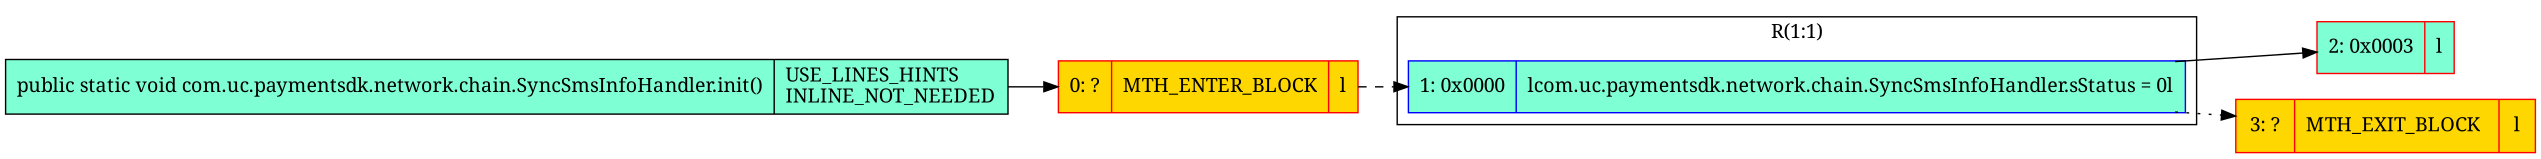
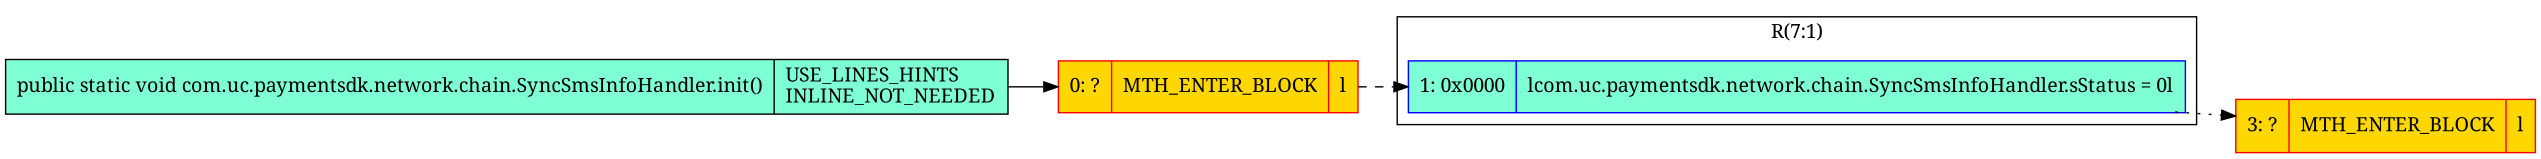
cluster "R(1:1)": label "R(1:1)" -> "R(7:1)"
node "2: 0x0003": removed
node "3: ?": text "MTH_EXIT_BLOCK" -> "MTH_ENTER_BLOCK"
